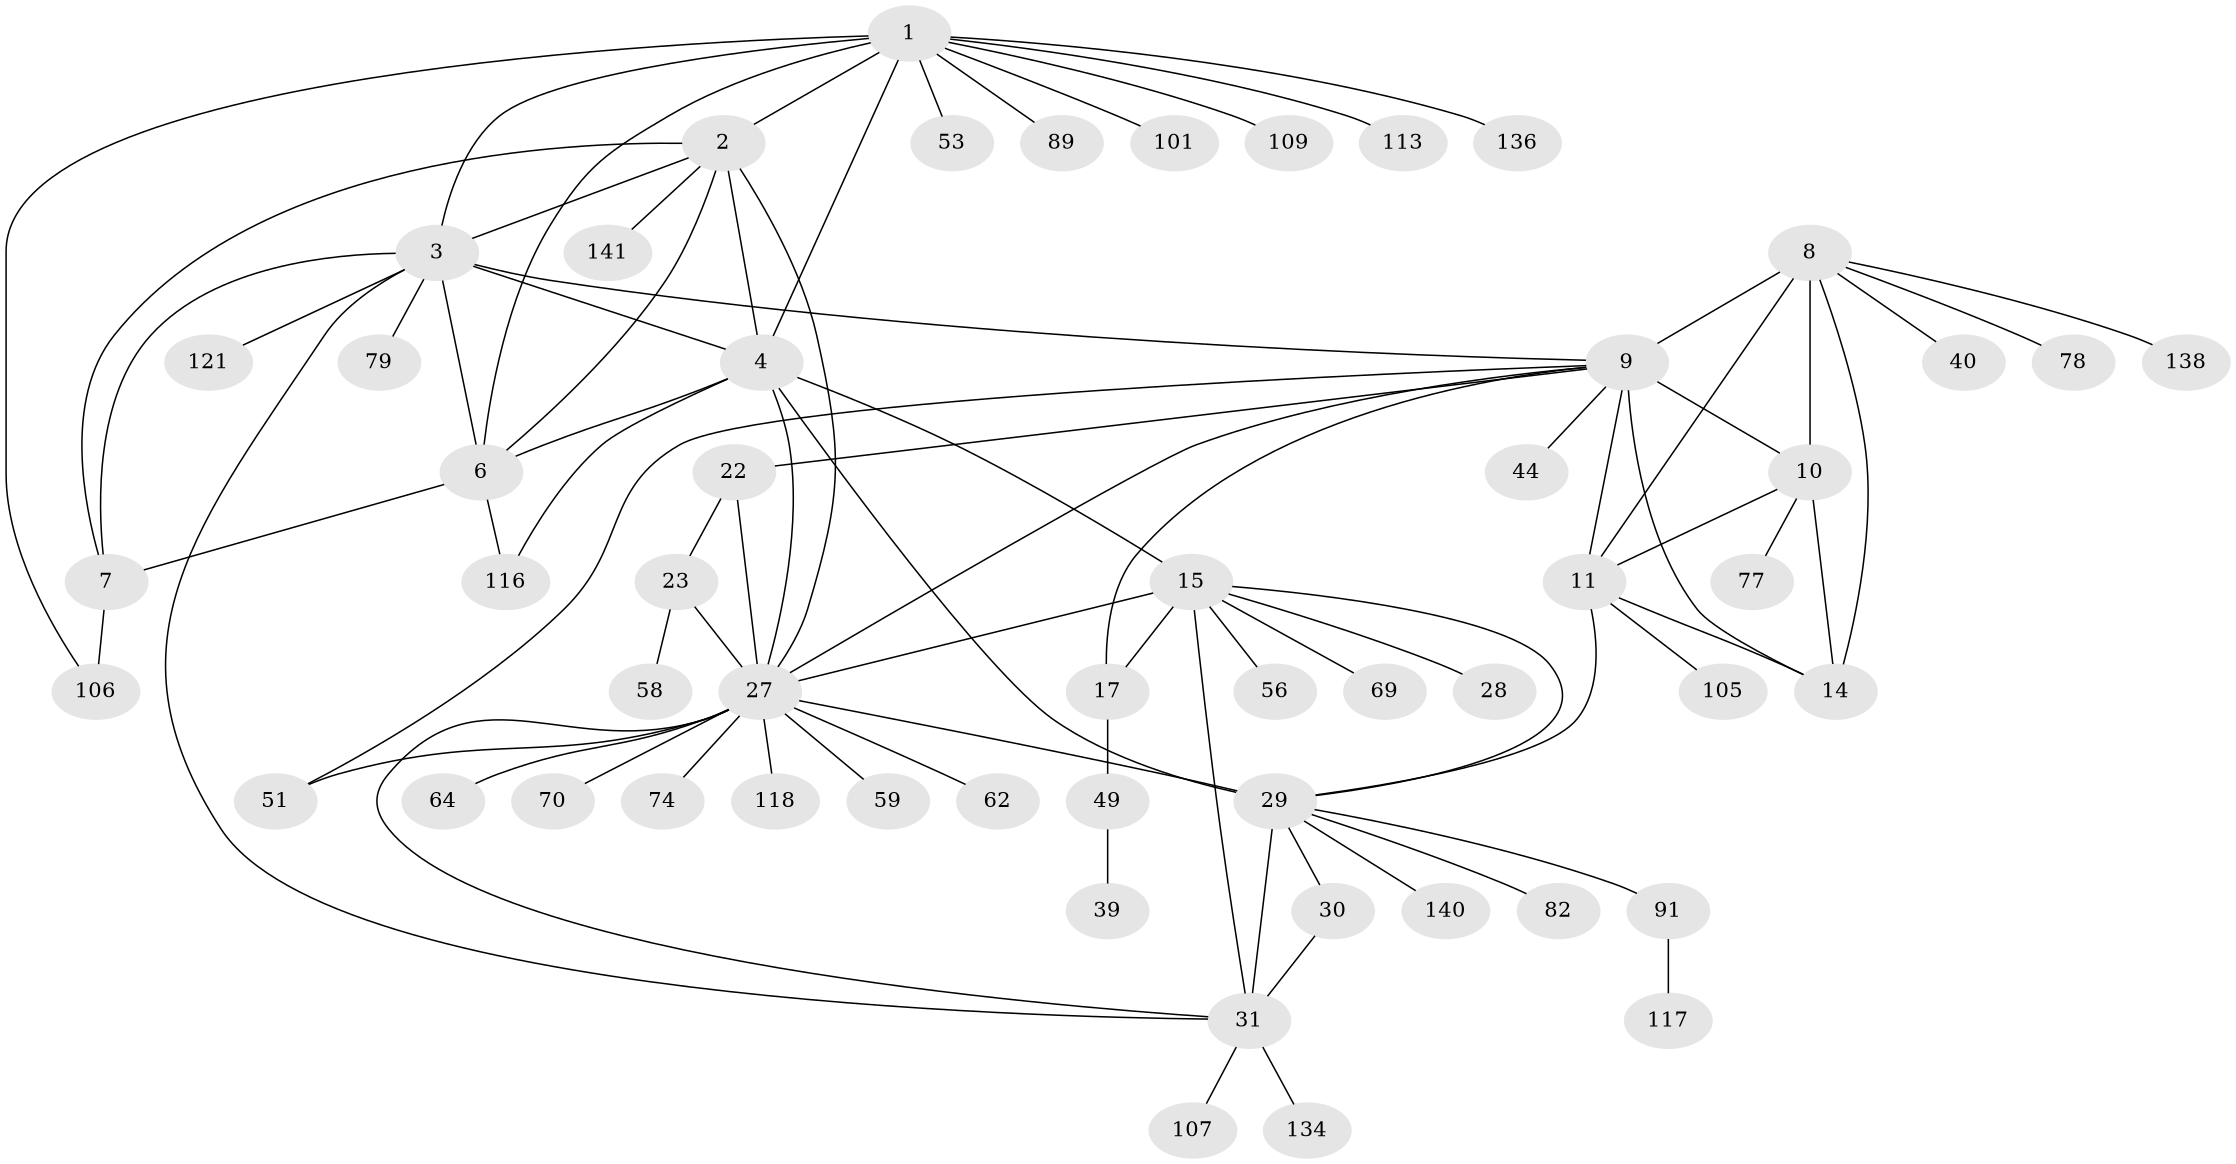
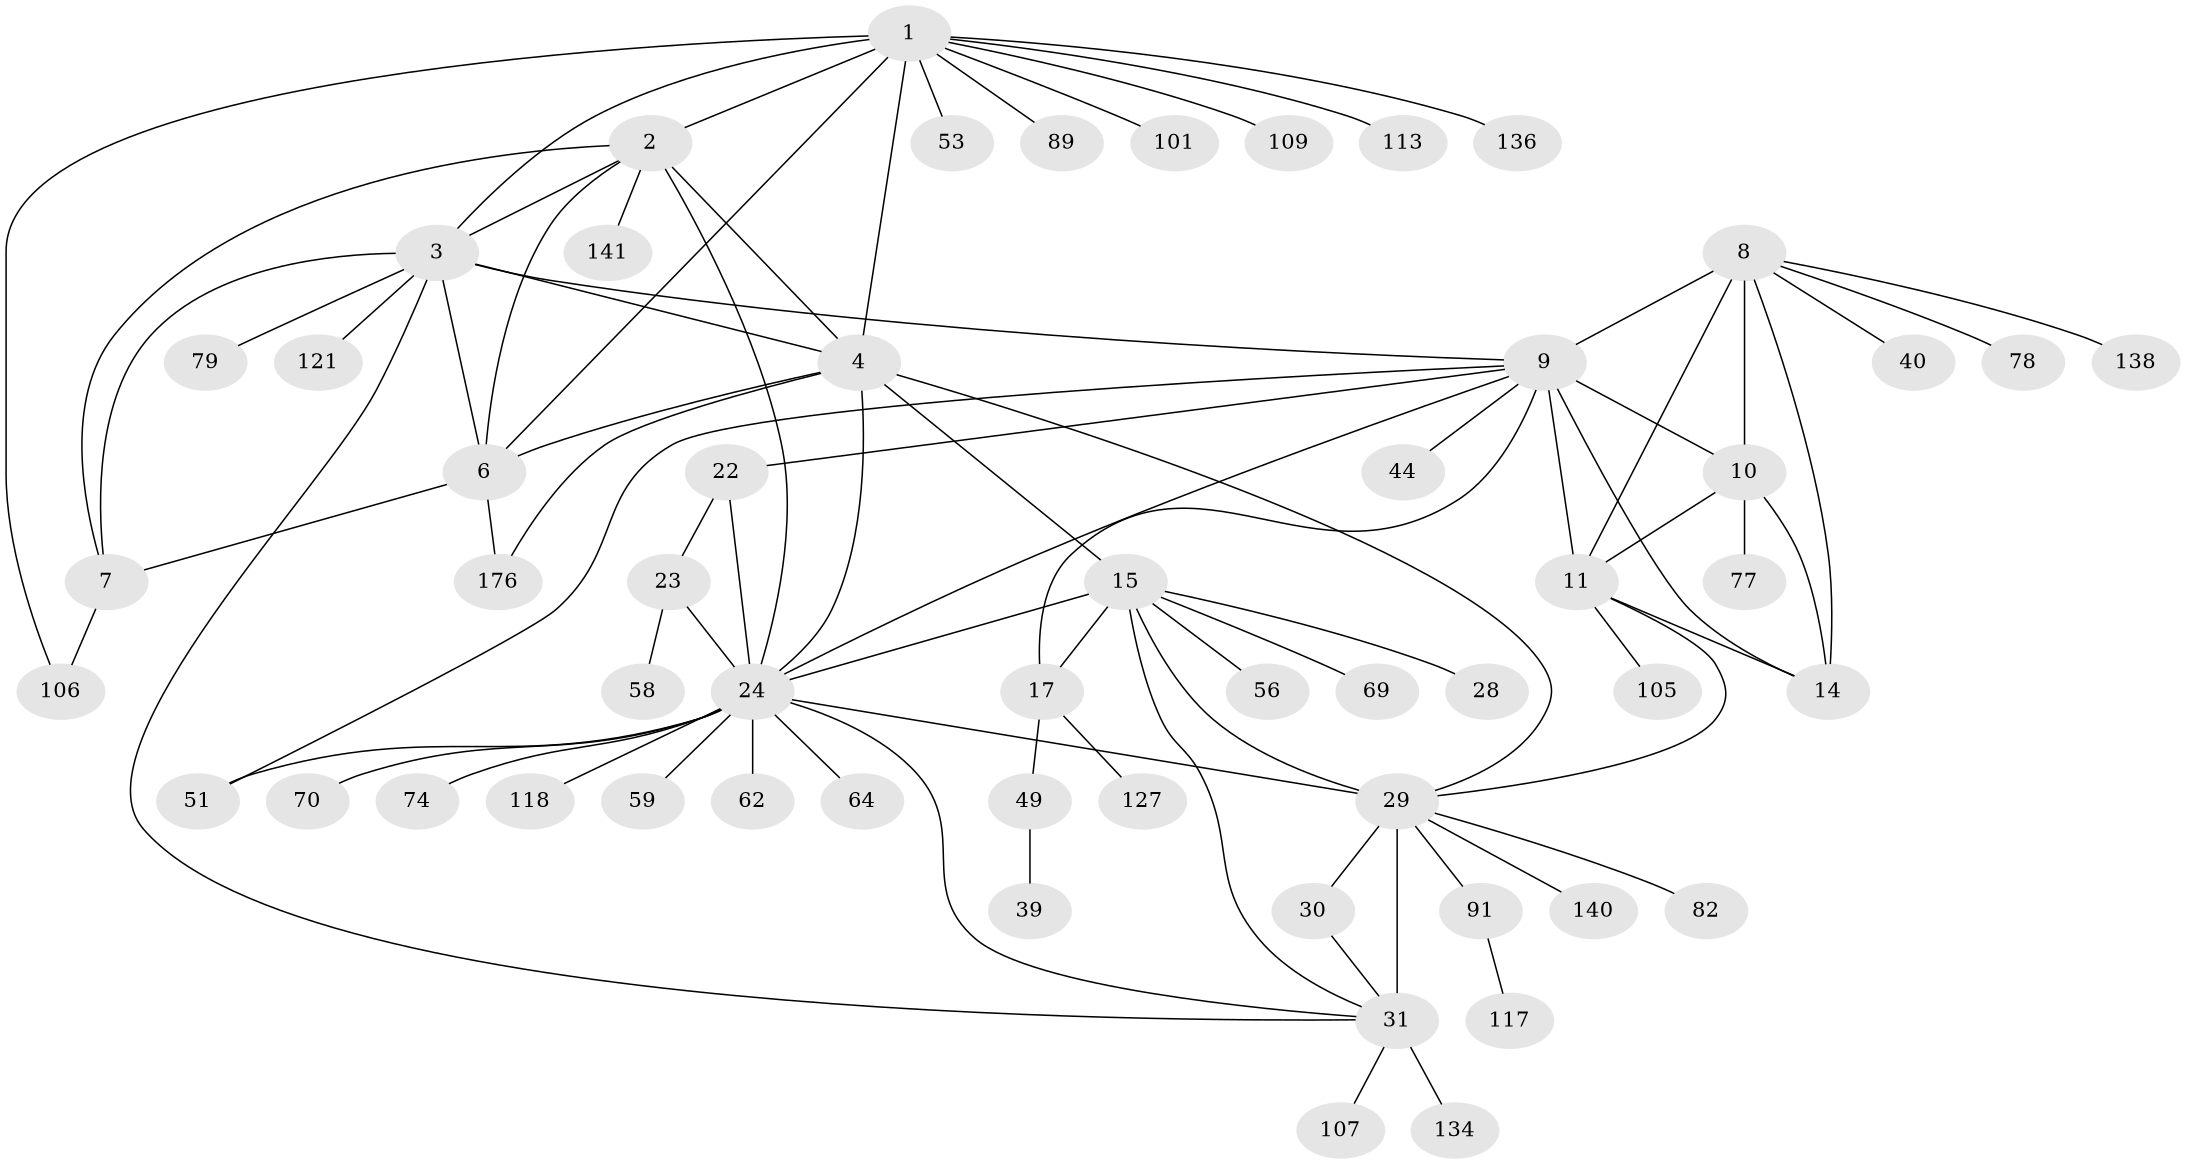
node "116": label "116" -> "176"
node "27": label "27" -> "24"
node "127": added
